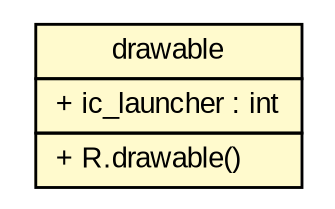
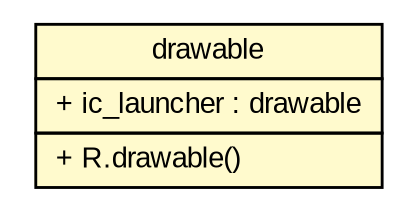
node "drawable": text "+ ic_launcher : int" -> "+ ic_launcher : drawable"
